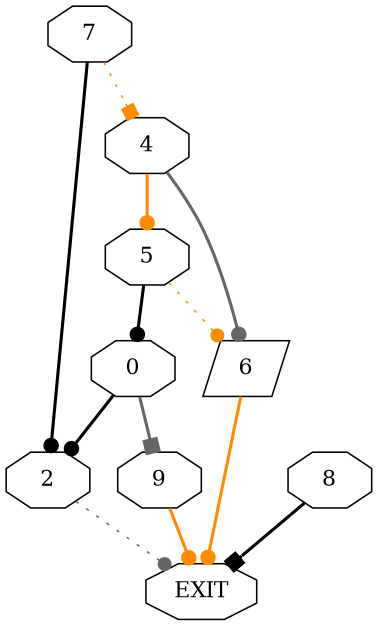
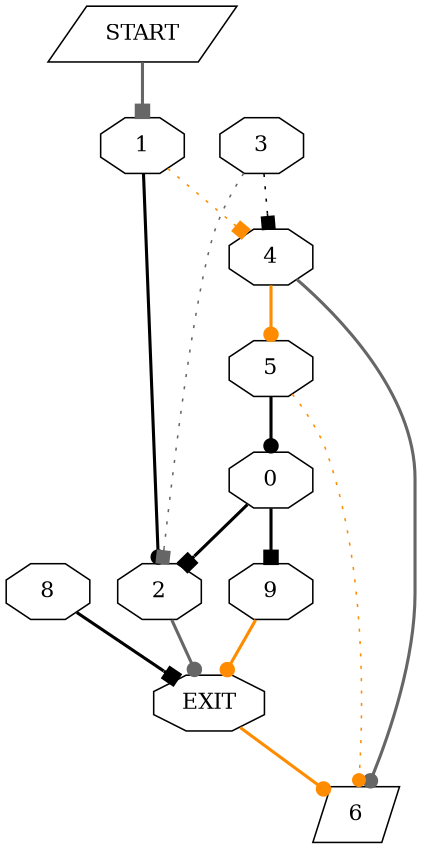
node "7": label "7" -> "1"
node "START": added
node "3": added
edge "0" -> "9": color gray40 -> black
edge "0" -> "2": arrowhead dot -> box
edge "6" -> "EXIT": reversed
edge "2" -> "EXIT": style dotted -> bold
